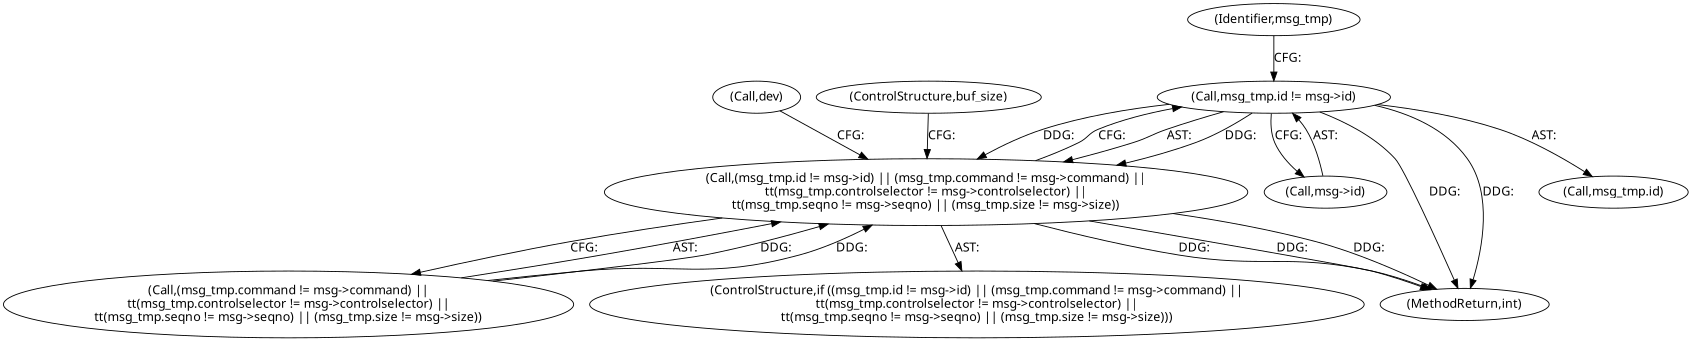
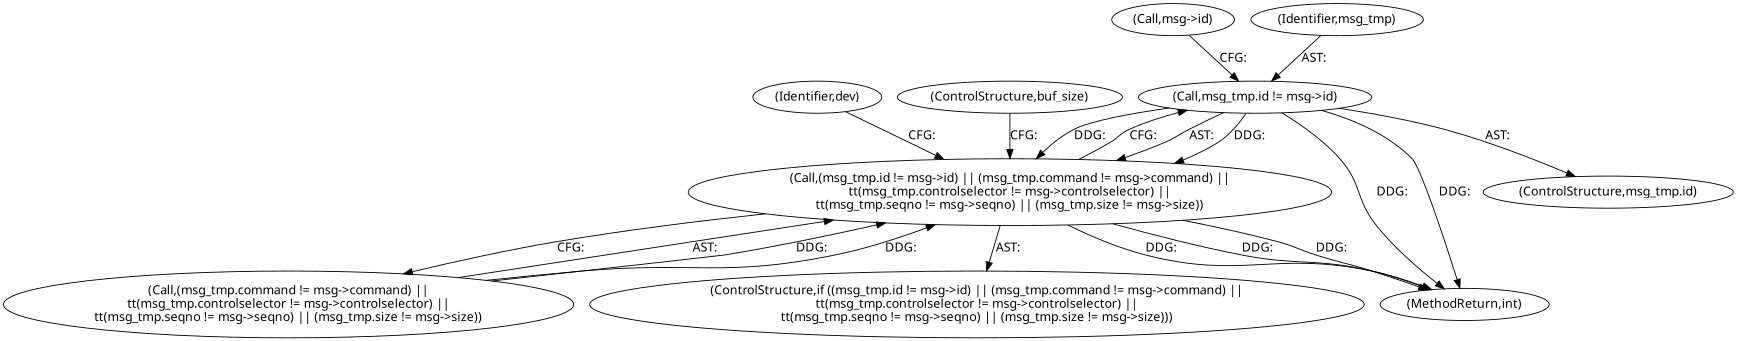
edge "(Identifier,msg_tmp)" -> "(Call,msg_tmp.id != msg->id)": label "CFG: " -> "AST: "
node "(Call,dev)": label "(Call,dev)" -> "(Identifier,dev)"
edge "(Call,msg->id)" -> "(Call,msg_tmp.id != msg->id)": label "AST: " -> "CFG: "
edge "(Call,msg_tmp.id != msg->id)" -> "(Call,msg->id)": removed, label "CFG:"
node "(Call,msg_tmp.id)": label "(Call,msg_tmp.id)" -> "(ControlStructure,msg_tmp.id)"
